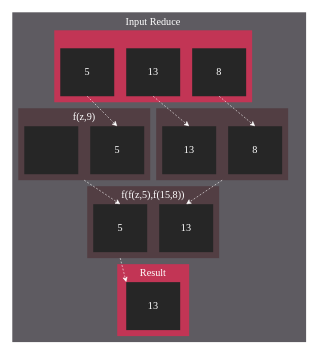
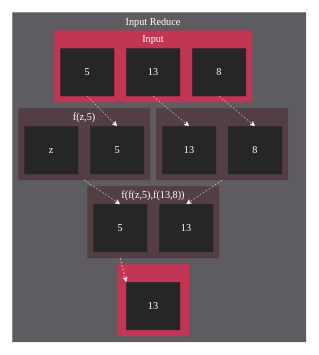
node "Input": added
node "f(z,9)": label "f(z,9)" -> "f(z,5)"
node "z": added
node "f(f(z,5),f(15,8))": label "f(f(z,5),f(15,8))" -> "f(f(z,5),f(13,8))"
node "Result": removed
